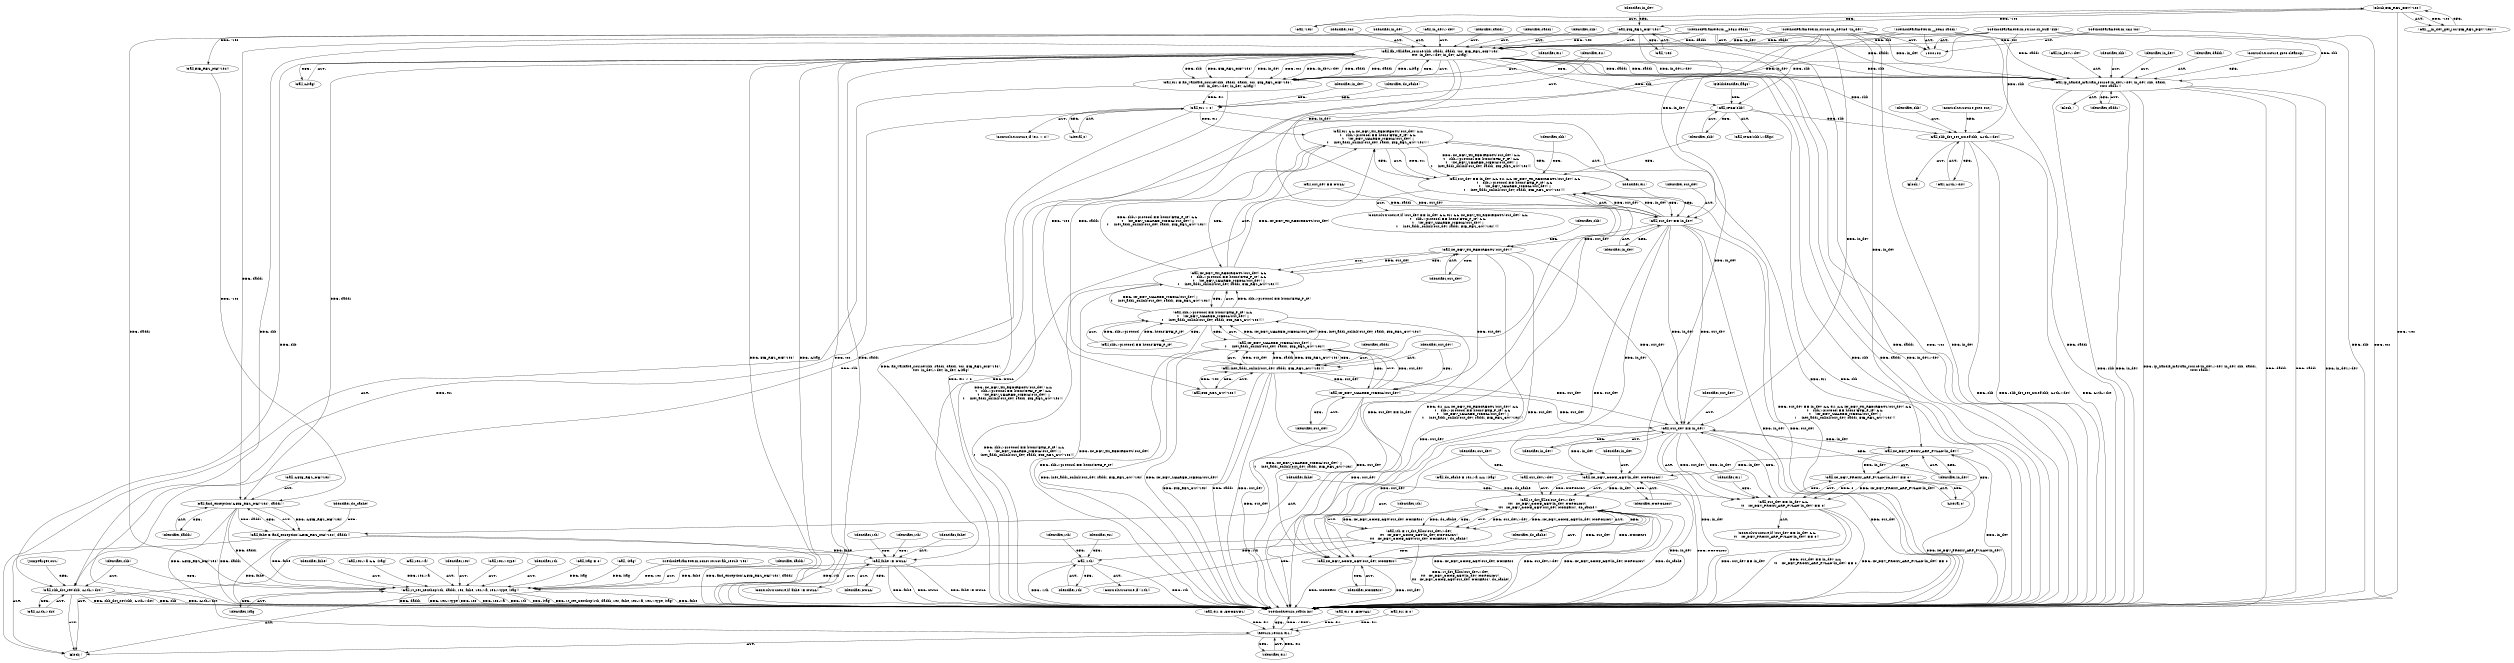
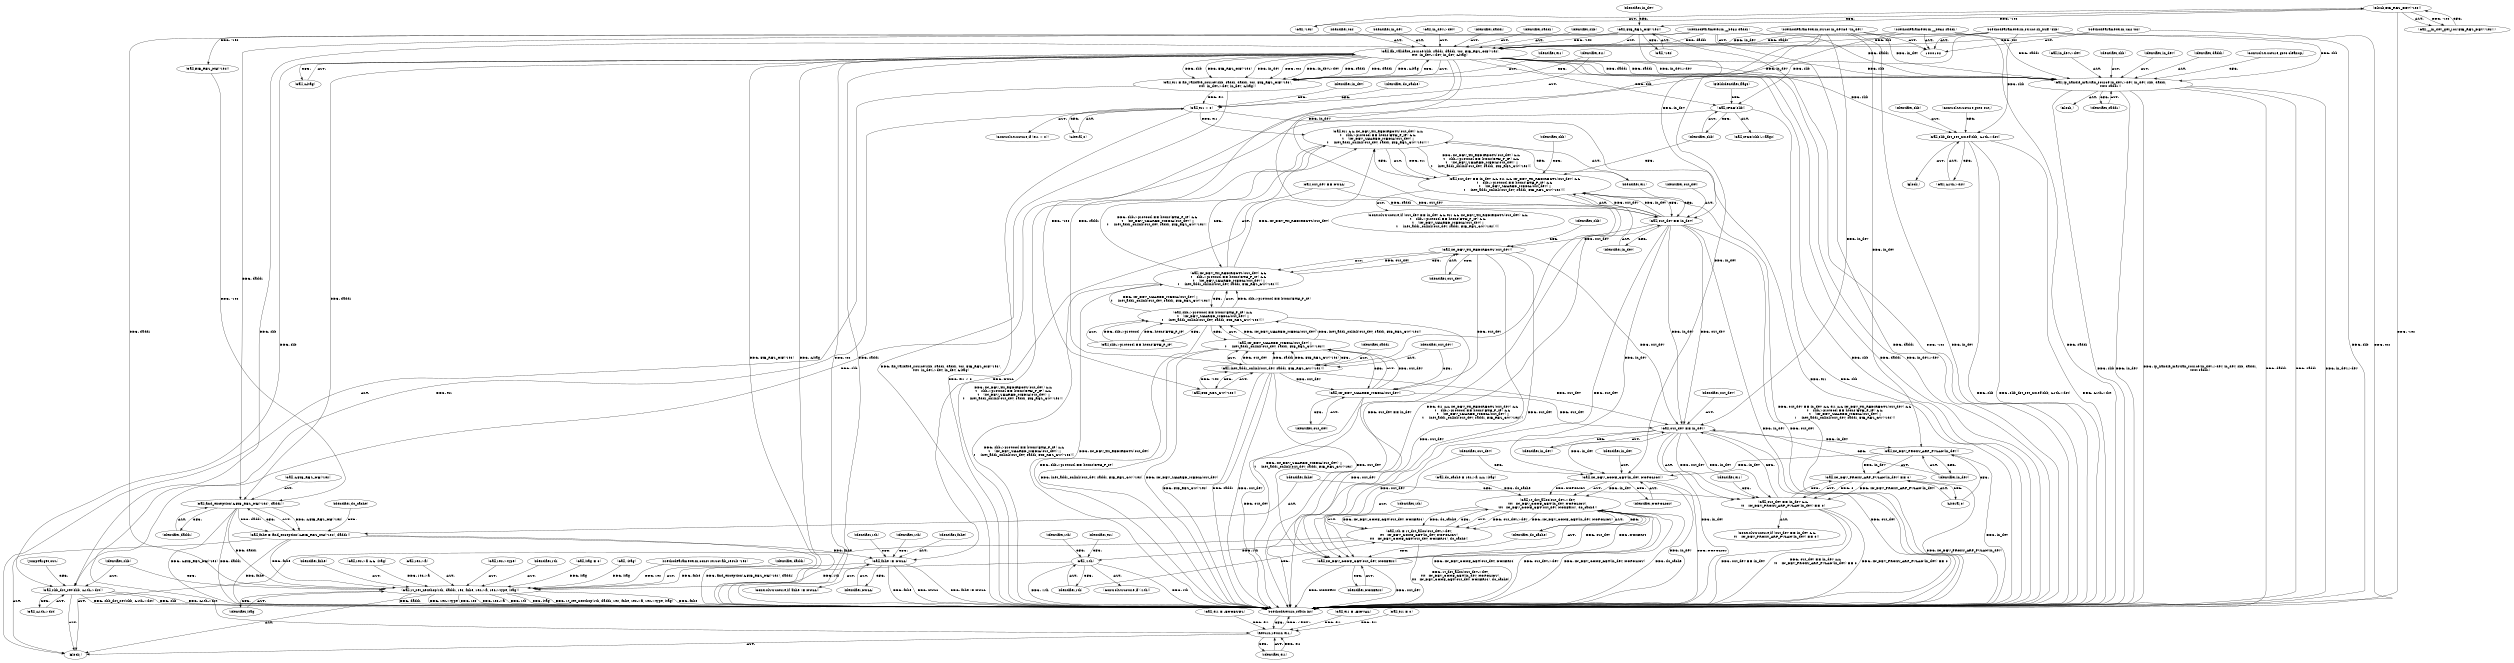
edge "(Call,IPCB(skb))" -> "(Call,skb_dst_set_noref(skb, &rth->dst))": removed, label "DDG: skb"
edge "(Call,IN_DEV_SHARED_MEDIA(out_dev))" -> "(Call,inet_addr_onlink(out_dev, saddr, FIB_RES_GW(*res)))": reversed
node "(Call,out_dev->dev)": removed
node "(Identifier,res)": removed
